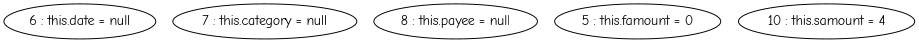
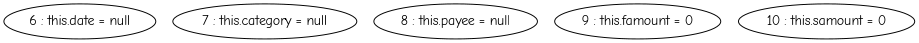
node "5 : this.famount = 0": label "5 : this.famount = 0" -> "9 : this.famount = 0"
node "10 : this.samount = 4": label "10 : this.samount = 4" -> "10 : this.samount = 0"
